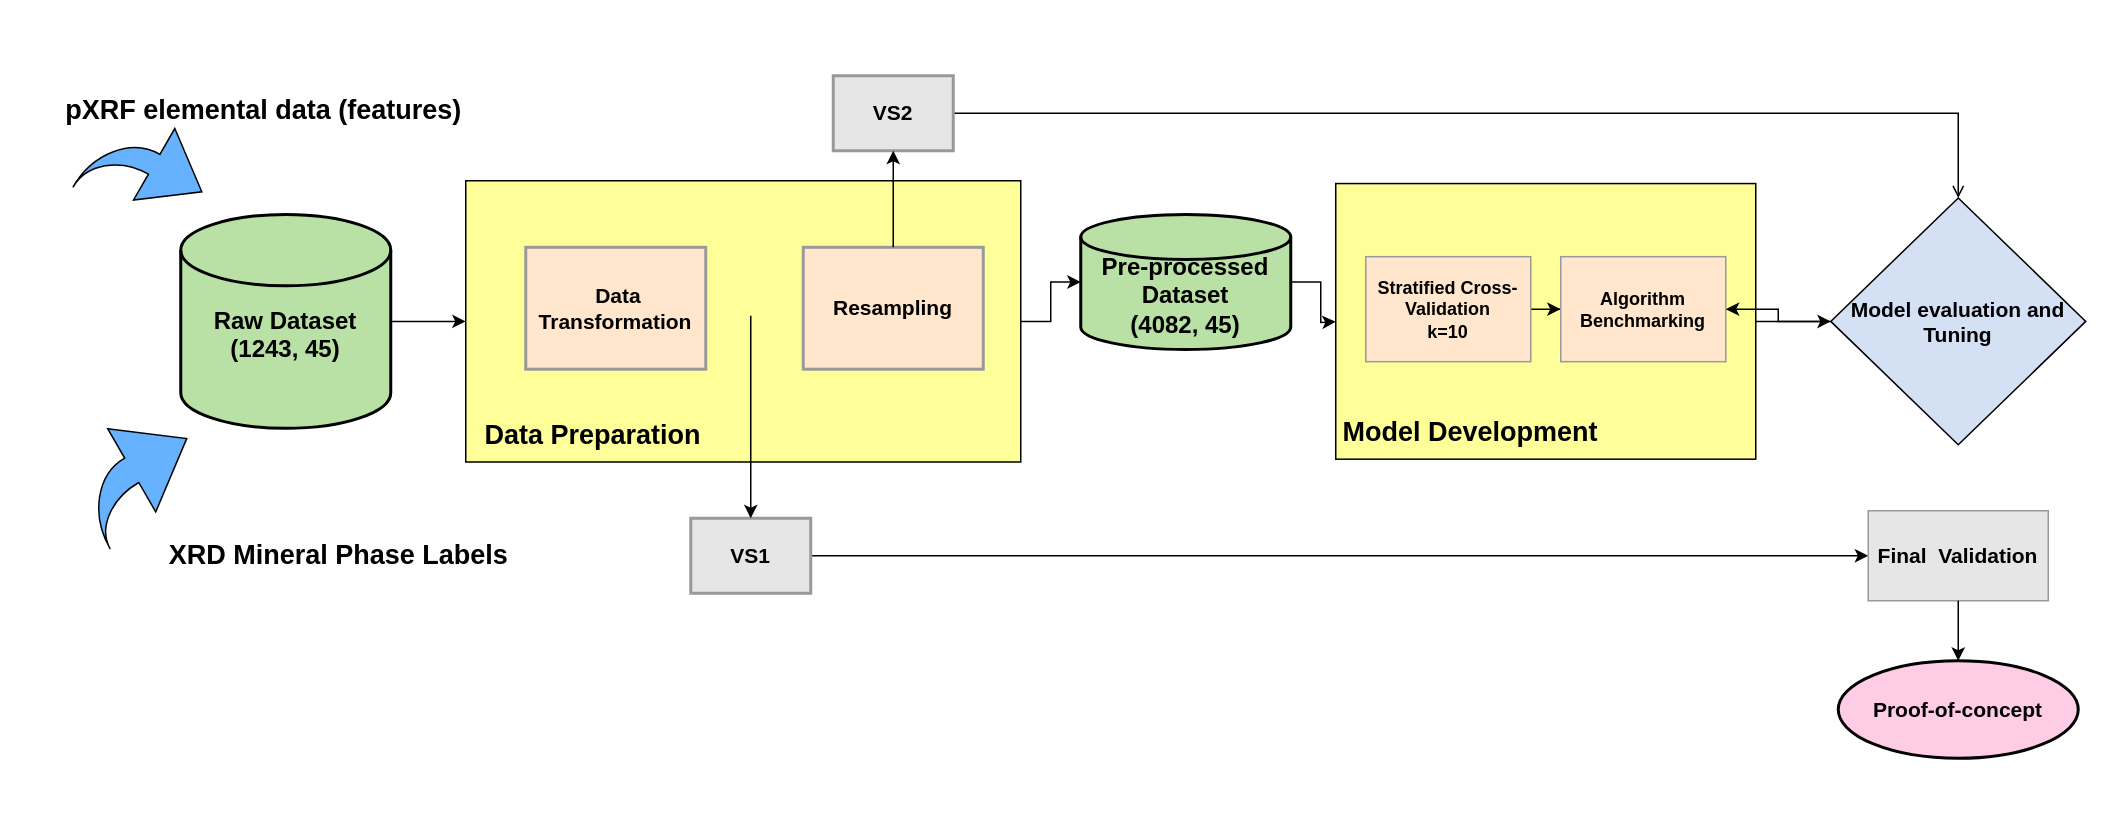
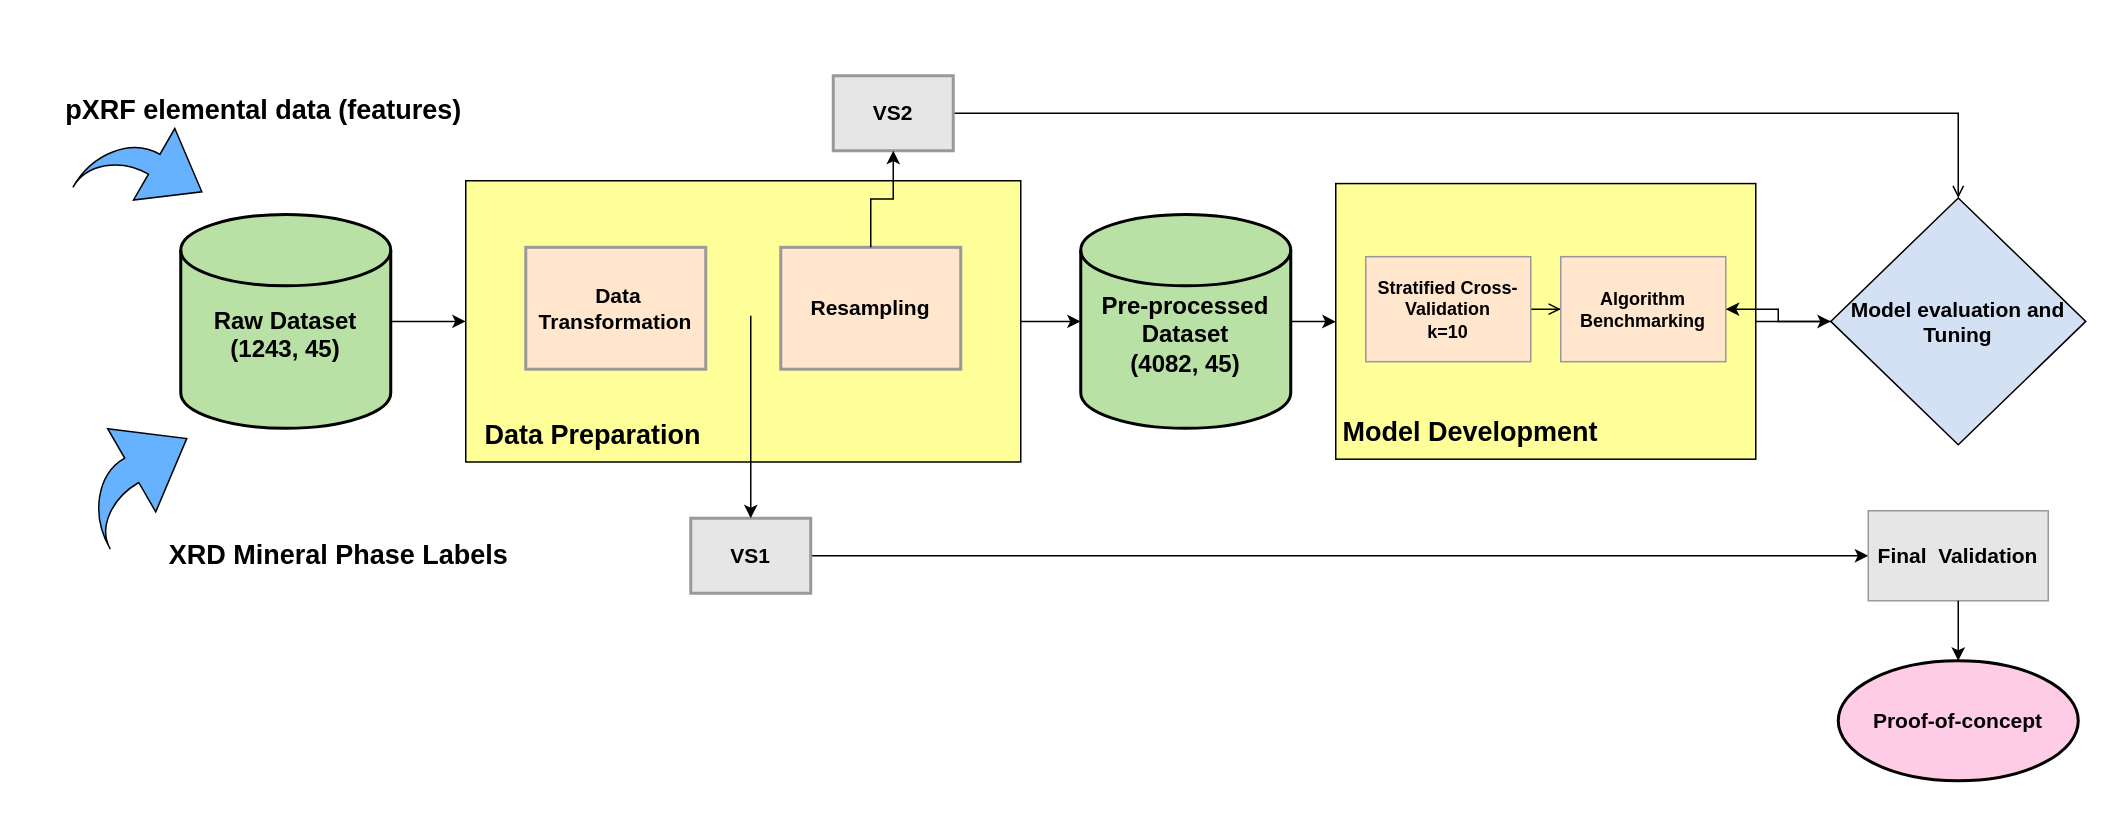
node "Pre-processed Dataset (4082, 45)": size 210x135 -> 210x214
node "Resampling": moved (893, 308) -> (871, 308)
edge "Stratified Cross-Validation k=10" -> "Algorithm Benchmarking": arrowhead classic -> open
node "Proof-of-concept": size 240x98 -> 240x120
